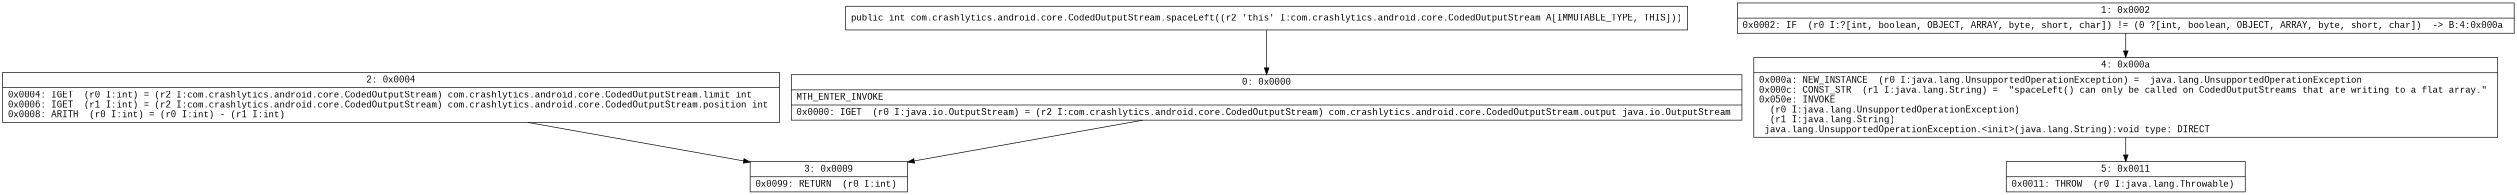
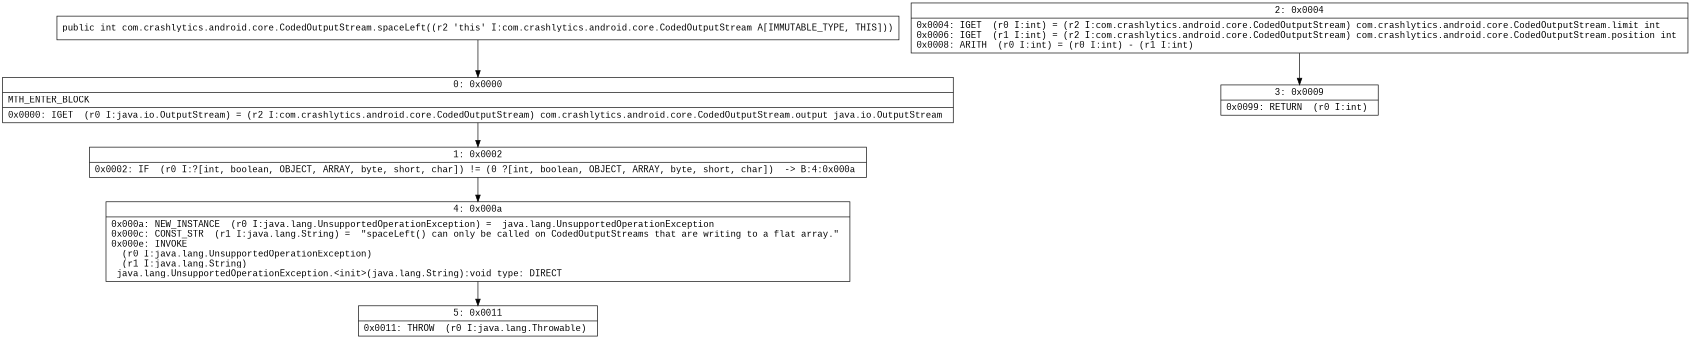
node "0: 0x0000": text "MTH_ENTER_INVOKE" -> "MTH_ENTER_BLOCK"
node "4: 0x000a": text "0x050e: INVOKE" -> "0x000e: INVOKE"
edge "0: 0x0000" -> "3: 0x0009": now "0: 0x0000" -> "1: 0x0002"
